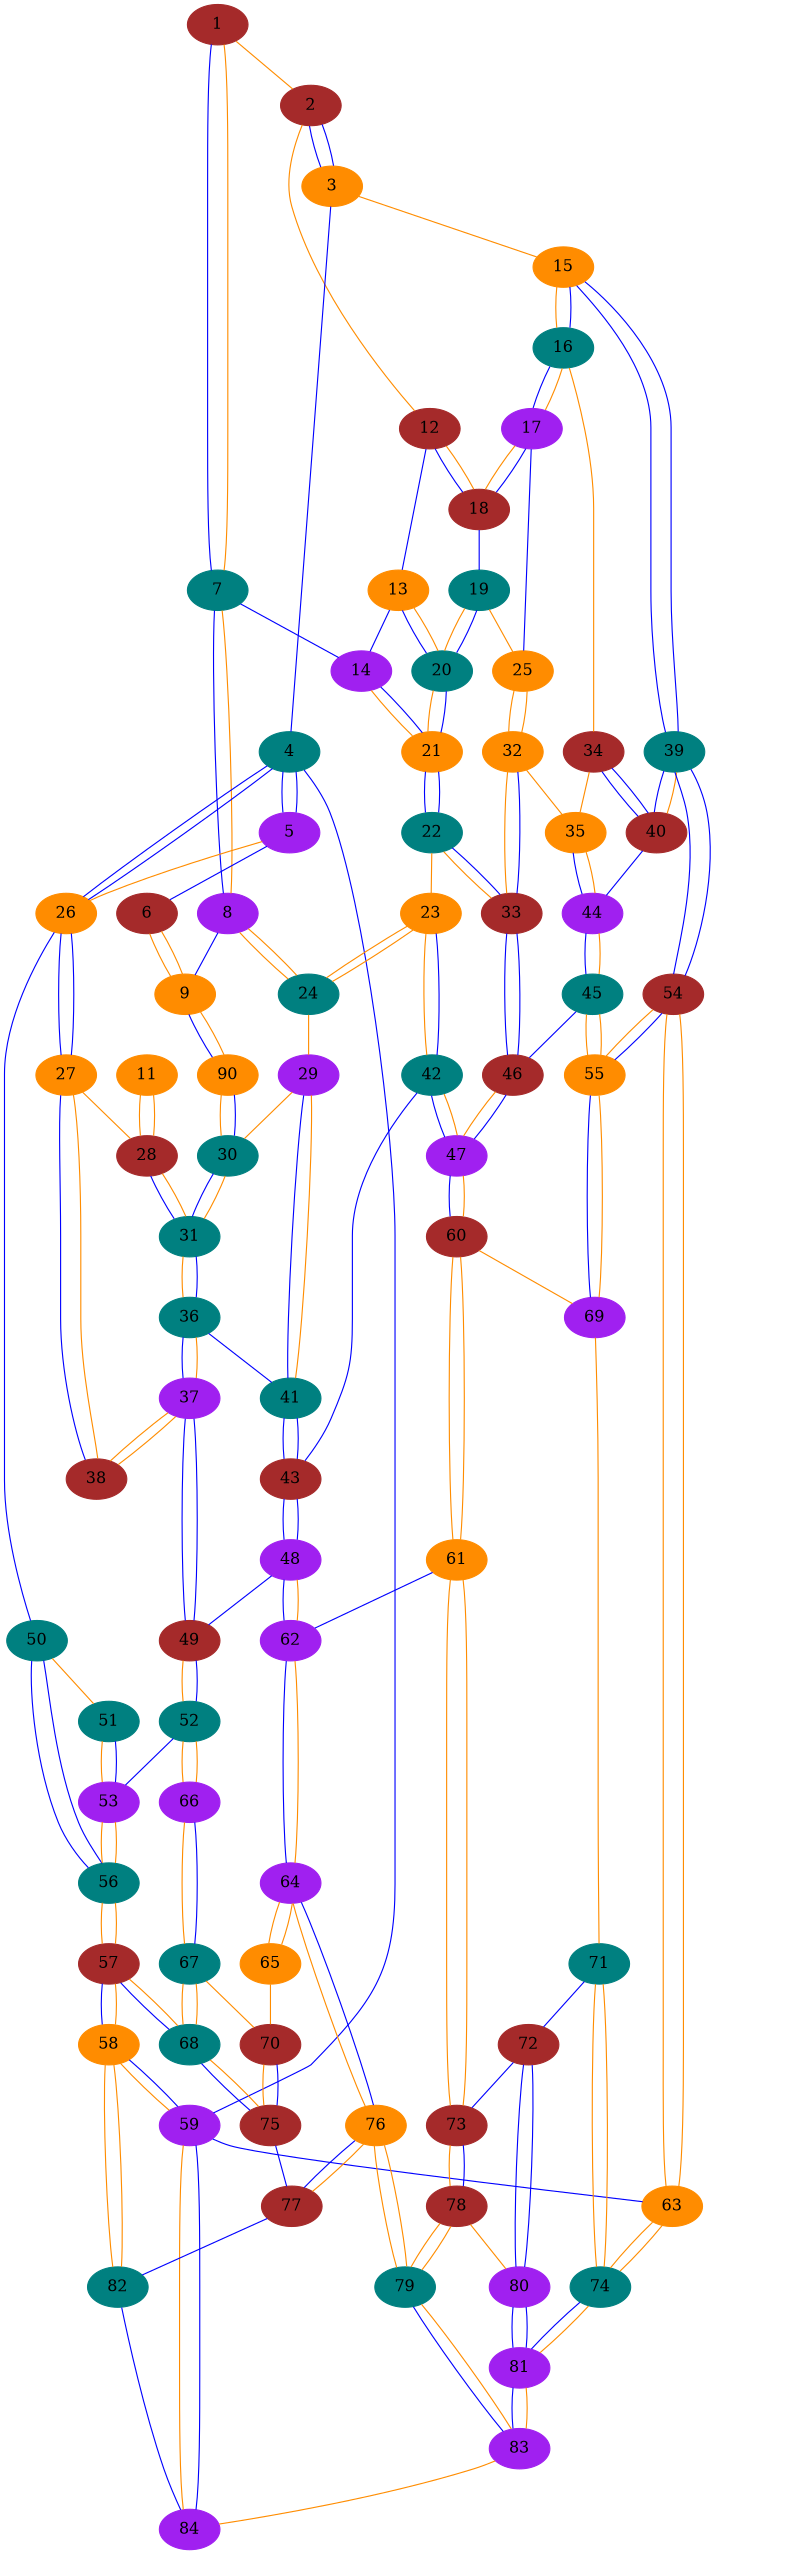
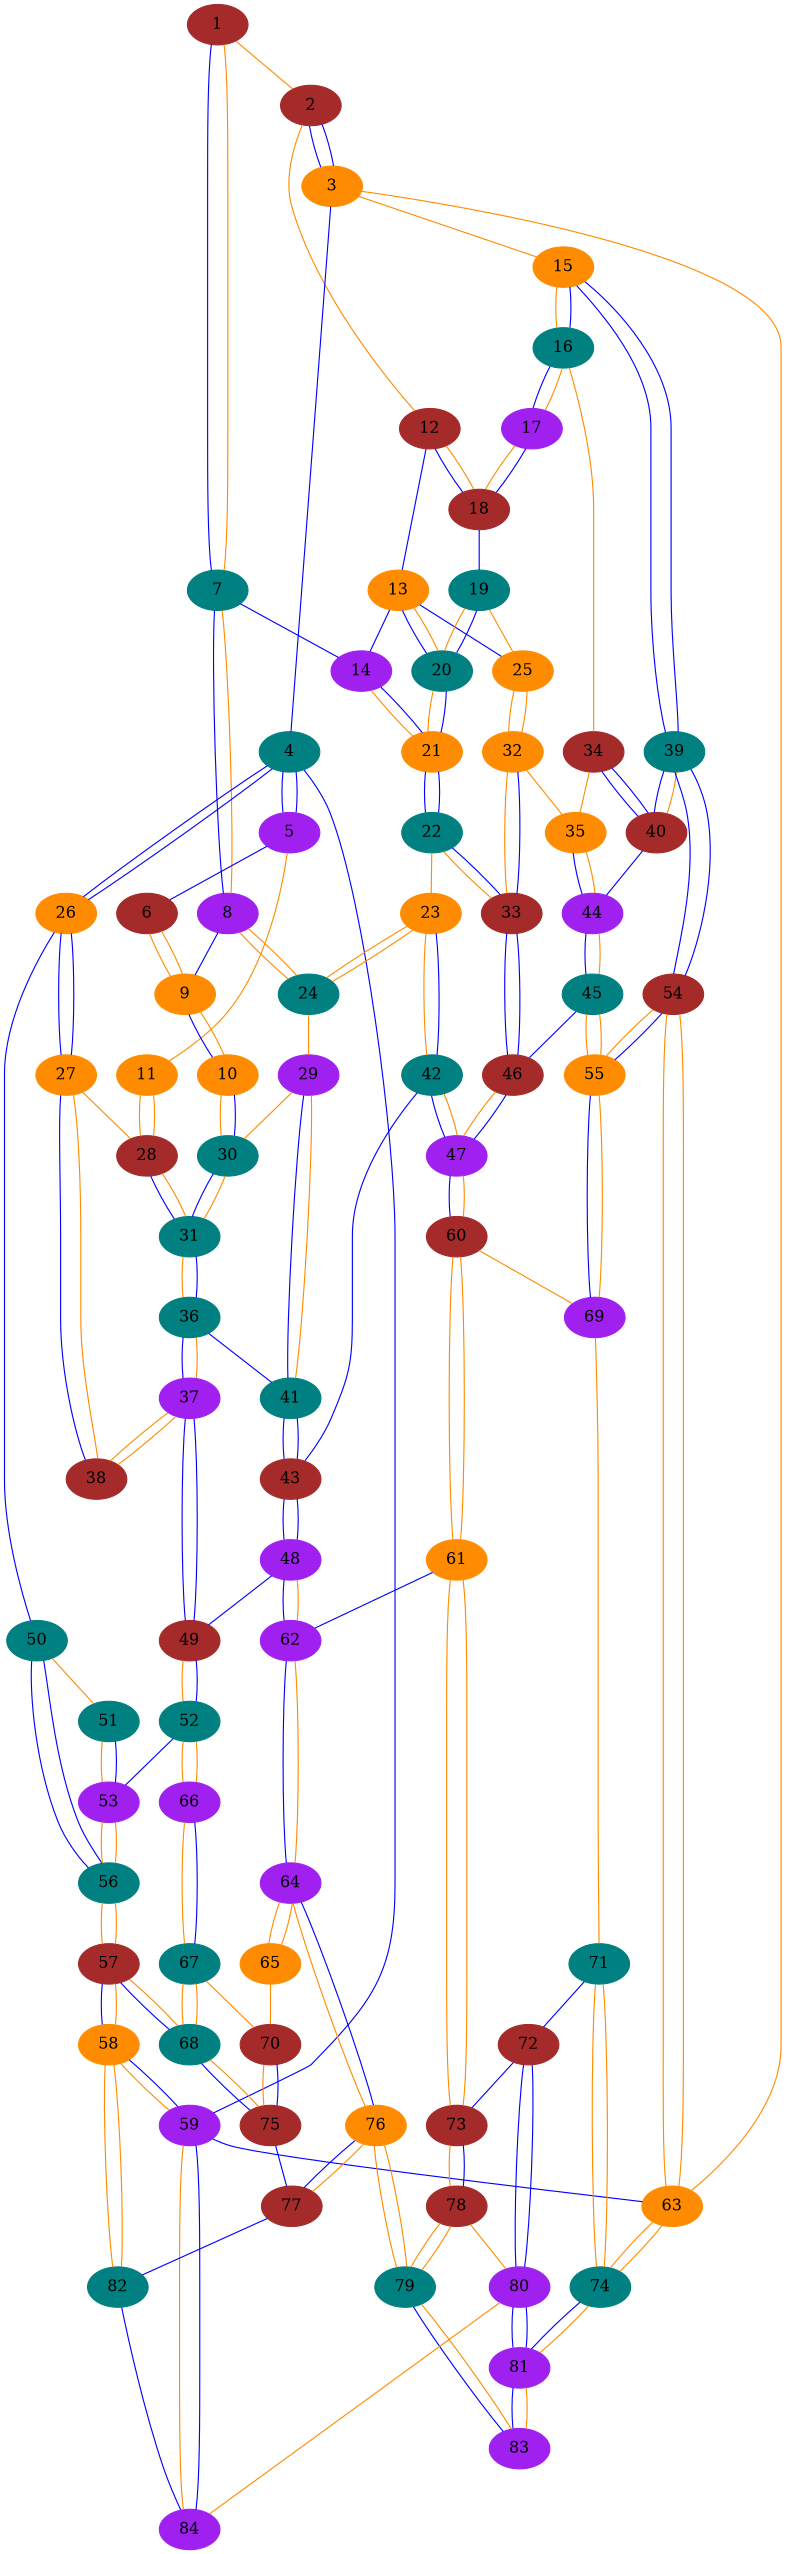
edge "17" -- "25": now "13" -- "25"
edge "5" -- "26": now "5" -- "11"
edge "3" -- "63": added
node "90": label "90" -> "10"
edge "83" -- "84": now "80" -- "84"
